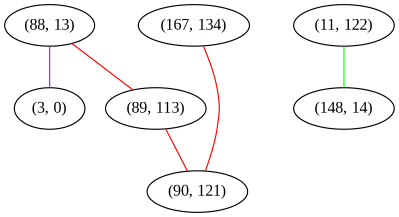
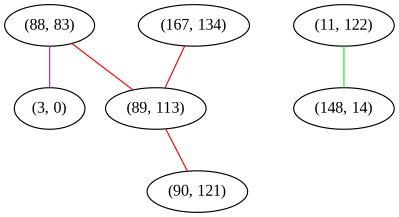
node "(88, 13)": label "(88, 13)" -> "(88, 83)"
edge "(167, 134)" -- "(90, 121)": now "(167, 134)" -- "(89, 113)"
